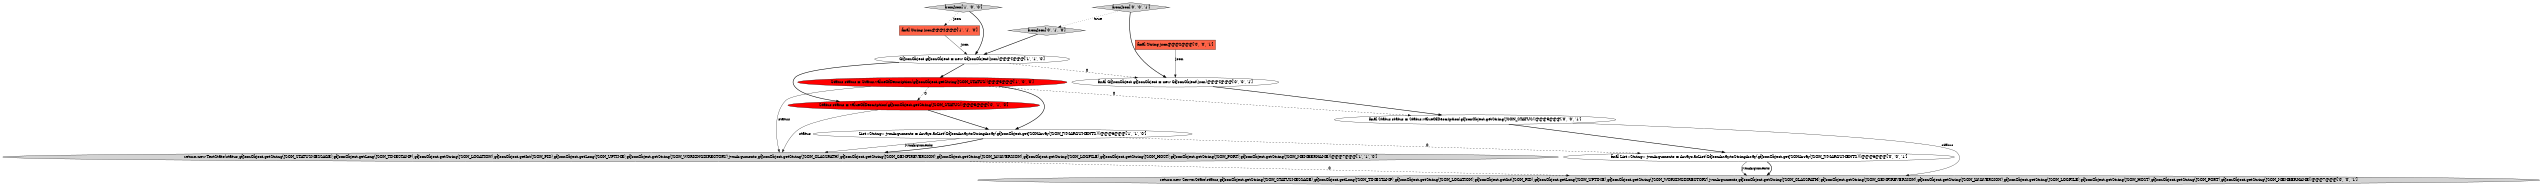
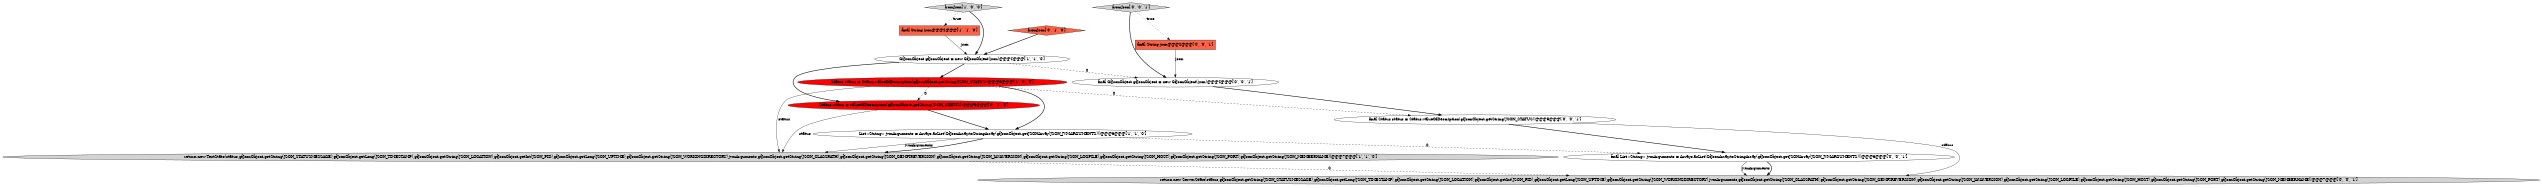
edge "fromJson['1', '0', '0']" -> "final String json@@@2@@@['1', '1', '0']": label "json" -> "true"
edge "fromJson['0', '0', '1']" -> "fromJson['0', '1', '0']": now "fromJson['0', '0', '1']" -> "final String json@@@2@@@['0', '0', '1']"
node "fromJson['0', '1', '0']": fillcolor lightgray -> tomato
